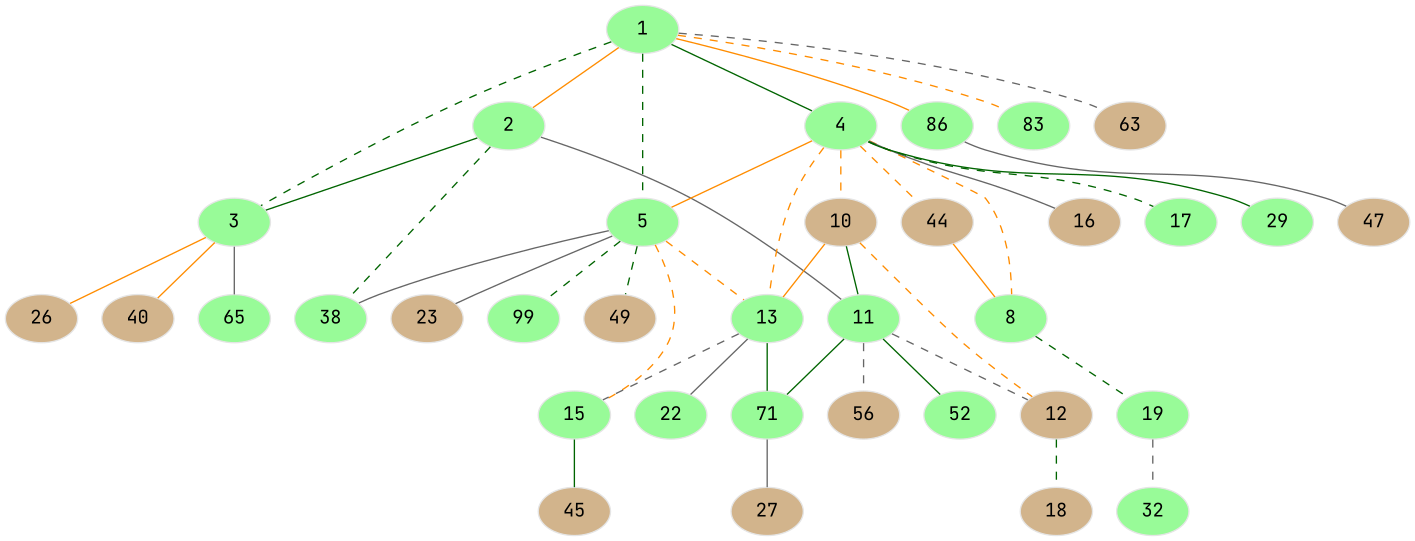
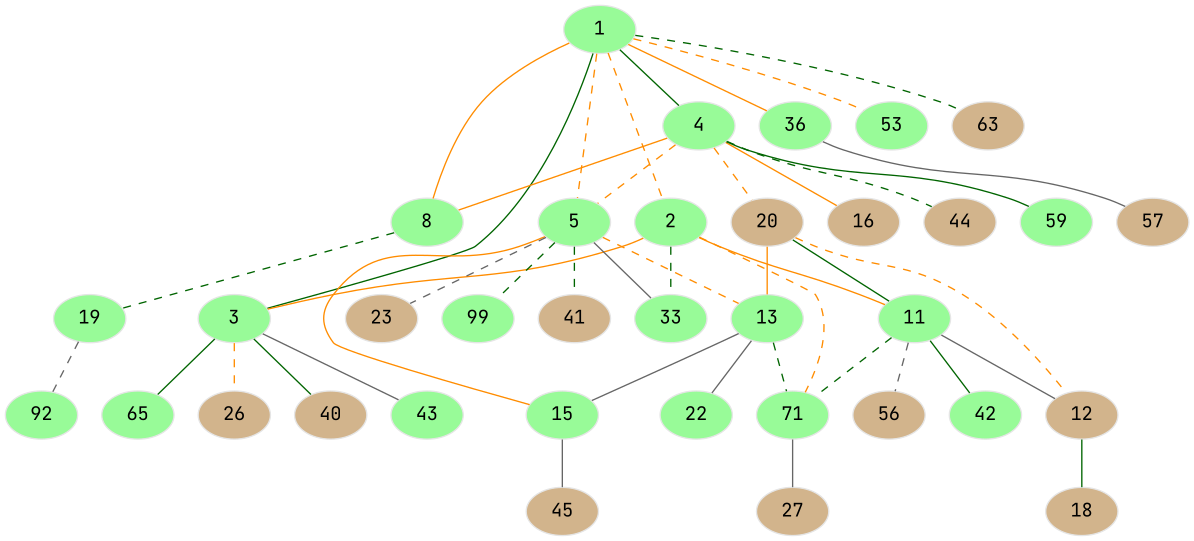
edge "1" -- "63": color gray40 -> darkgreen
edge "1" -- "2": style solid -> dashed
edge "1" -- "3": style dashed -> solid
edge "1" -- "5": color darkgreen -> darkorange
node "86": label "86" -> "36"
node "83": label "83" -> "53"
edge "2" -- "3": color darkgreen -> darkorange
edge "4" -- "5": style solid -> dashed
edge "4" -- "44": color darkorange -> darkgreen
edge "4" -- "16": color gray40 -> darkorange
edge "4" -- "8": style dashed -> solid
edge "2" -- "11": color gray40 -> darkorange
edge "4" -- "13": removed
node "10": label "10" -> "20"
node "17": removed
node "29": label "29" -> "59"
node "47": label "47" -> "57"
edge "5" -- "23": style solid -> dashed
edge "3" -- "26": style solid -> dashed
edge "3" -- "40": color darkorange -> darkgreen
edge "44" -- "8": now "1" -- "8"
edge "3" -- "65": color gray40 -> darkgreen
edge "2" -- "71": added
node "38": label "38" -> "33"
node "49": label "49" -> "41"
edge "5" -- "15": style dashed -> solid
edge "13" -- "15": style dashed -> solid
edge "13" -- "71": style solid -> dashed
edge "11" -- "71": style solid -> dashed
edge "11" -- "12": style dashed -> solid
node "43": added
node "52": label "52" -> "42"
edge "15" -- "45": color darkgreen -> gray40
edge "12" -- "18": style dashed -> solid
node "32": label "32" -> "92"
